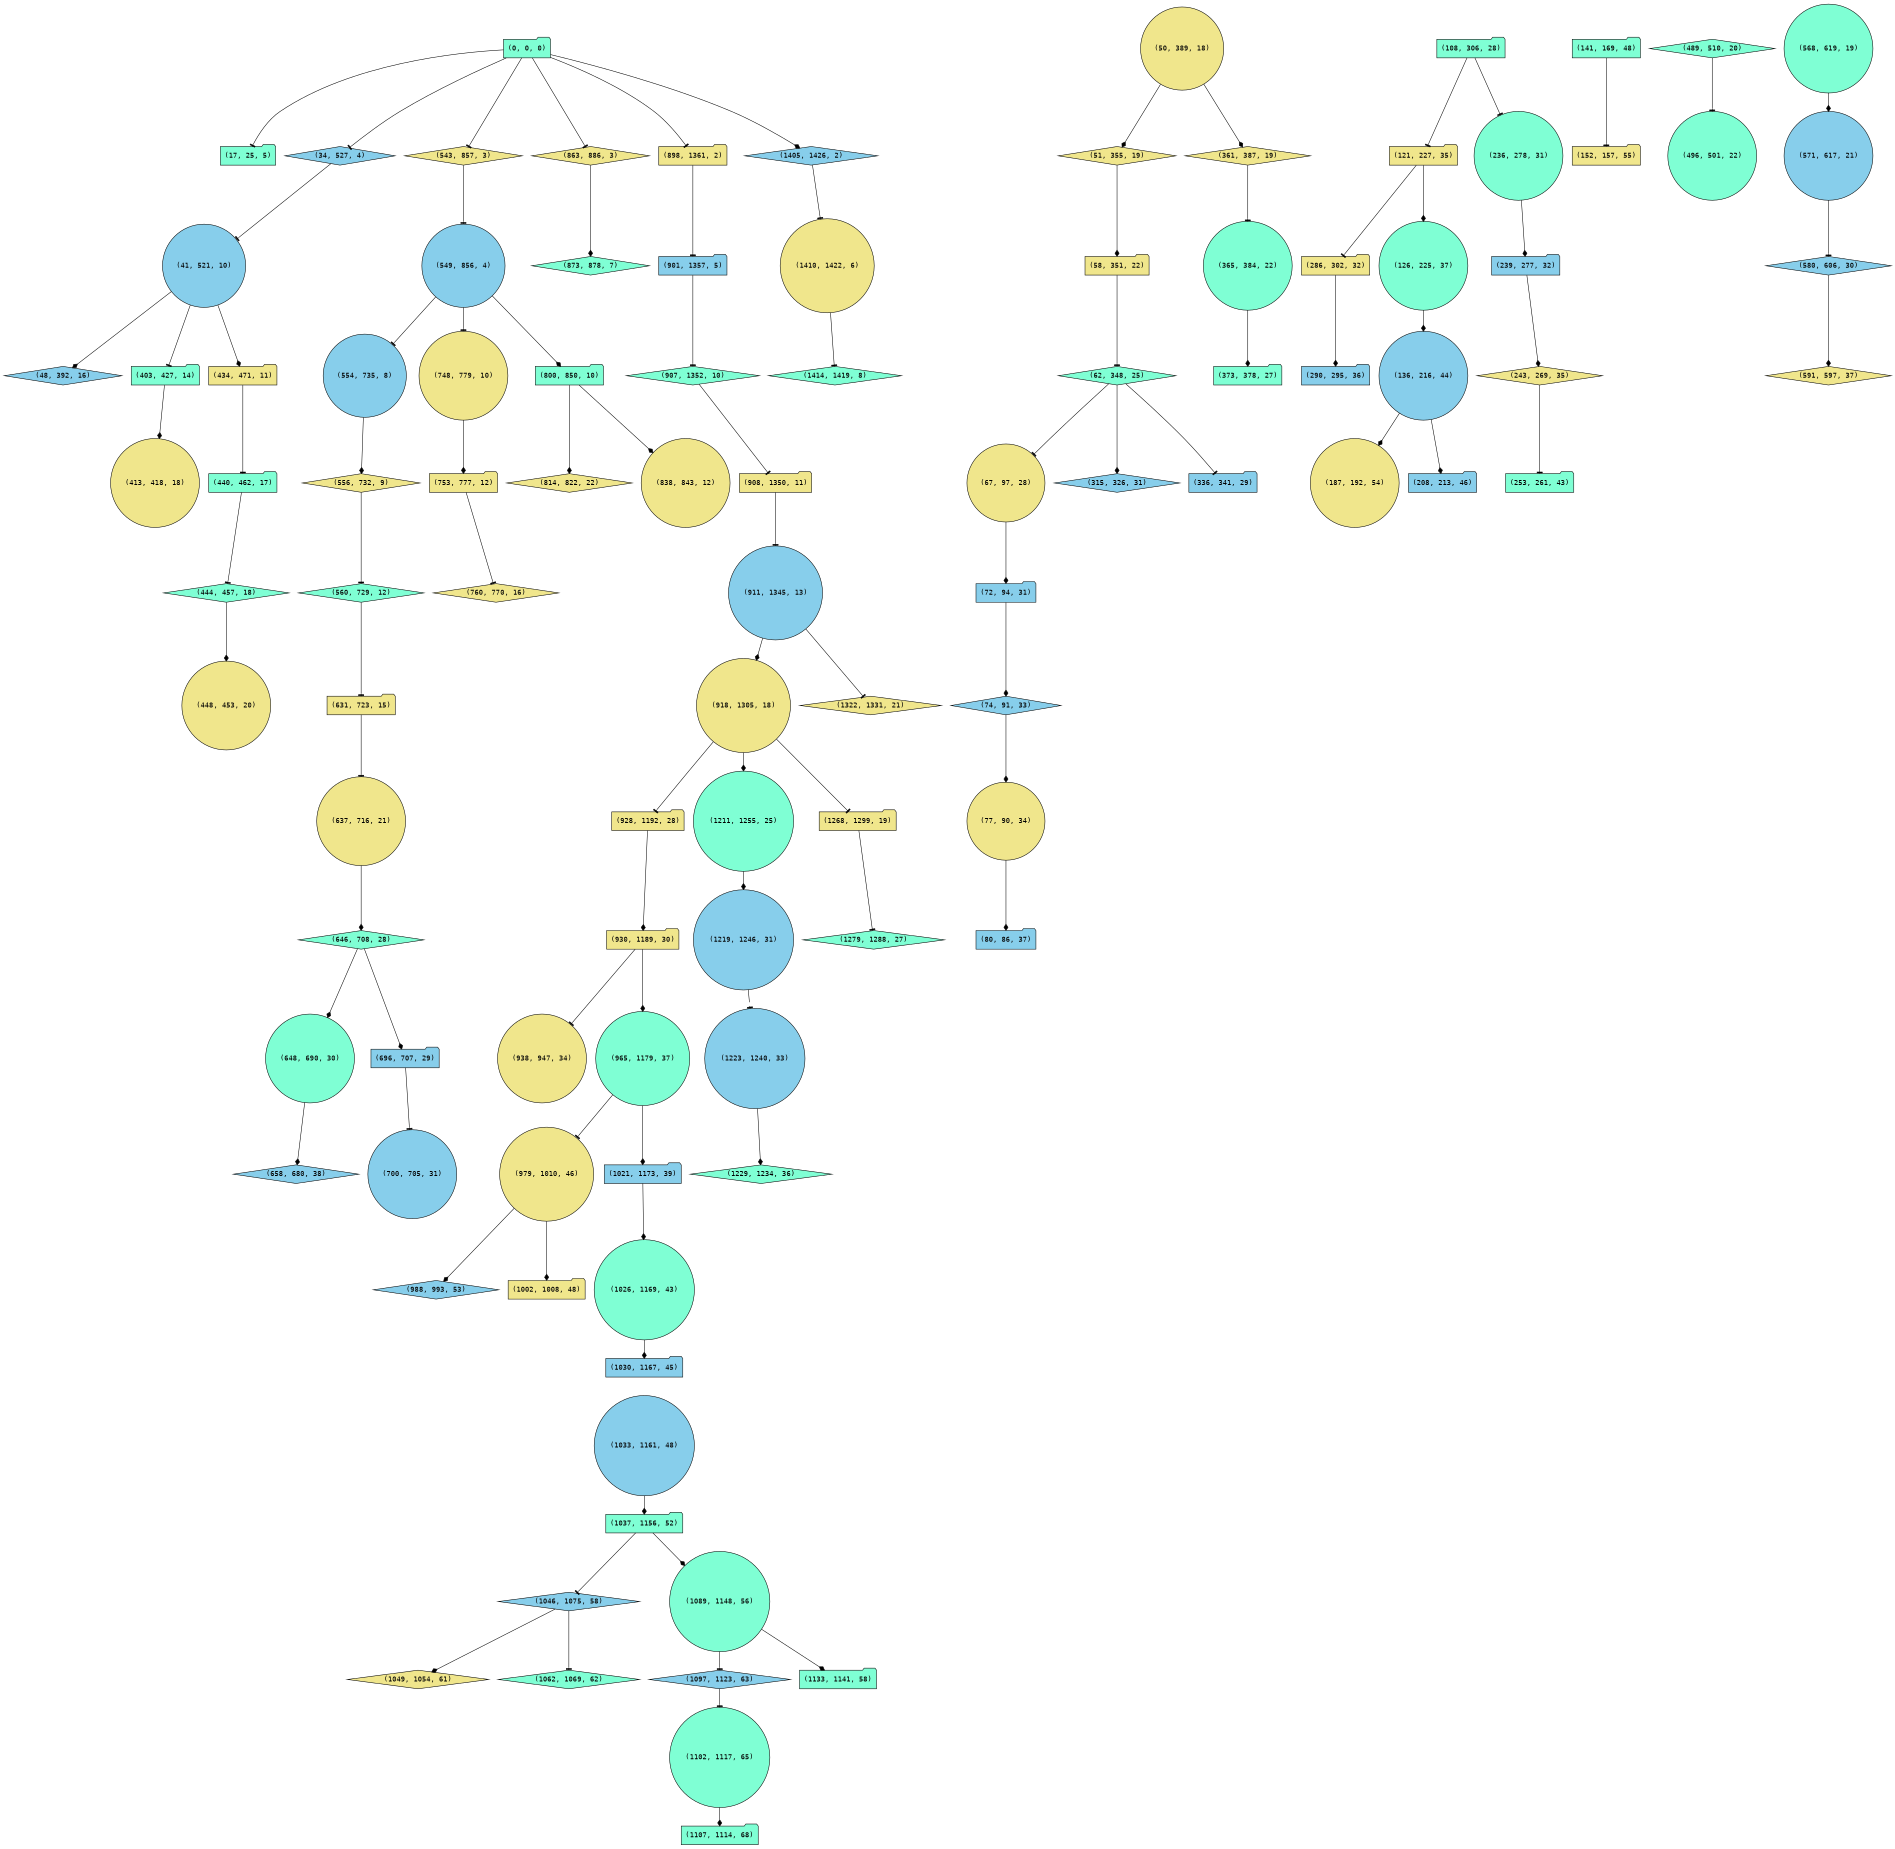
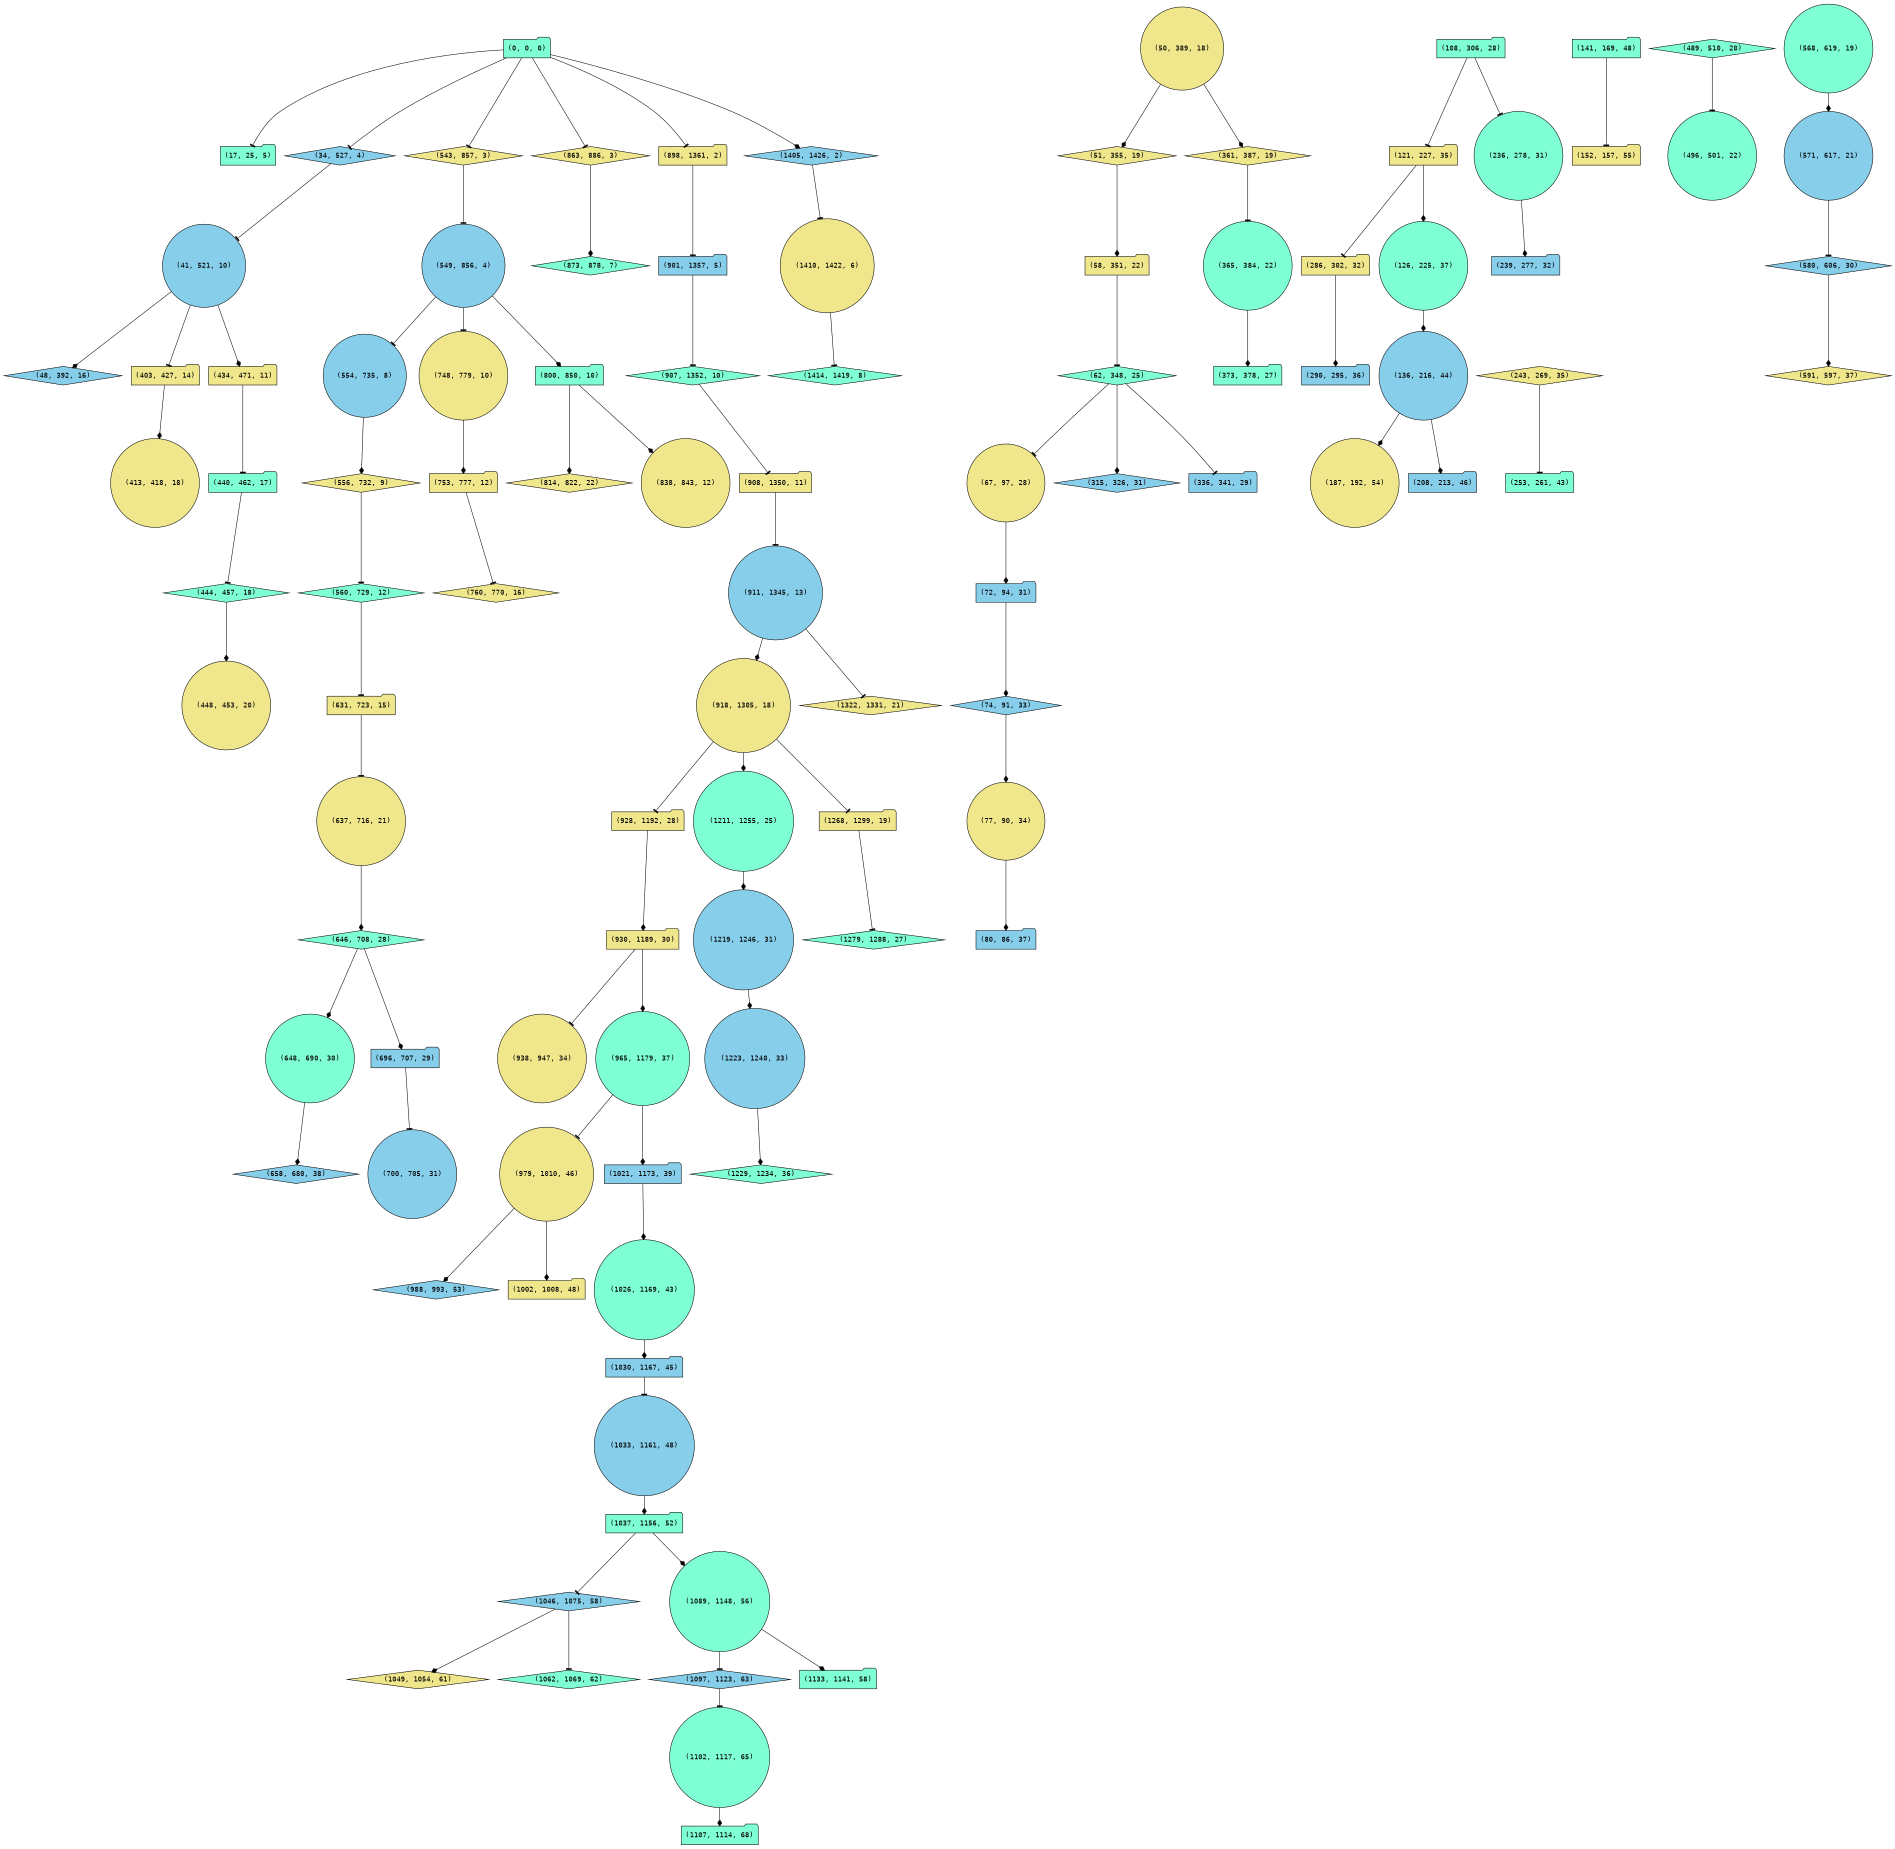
edge "(239, 277, 32)" -> "(243, 269, 35)": removed
node "(403, 427, 14)": fillcolor aquamarine -> khaki
edge "(1219, 1246, 31)" -> "(1223, 1240, 33)": arrowhead tee -> diamond
edge "(1030, 1167, 45)" -> "(1033, 1161, 48)": added
